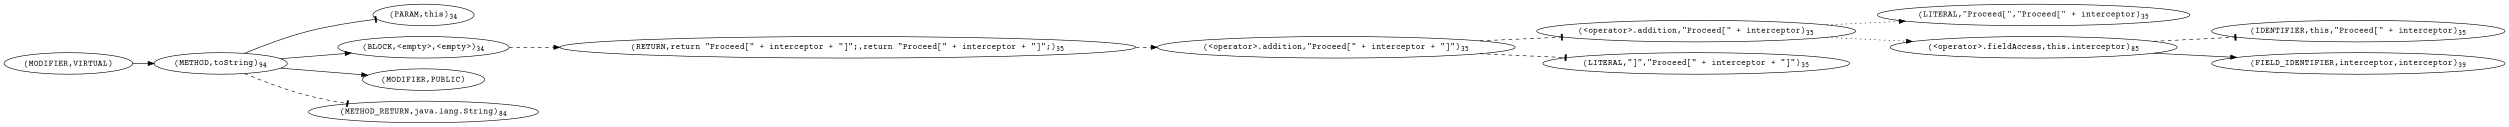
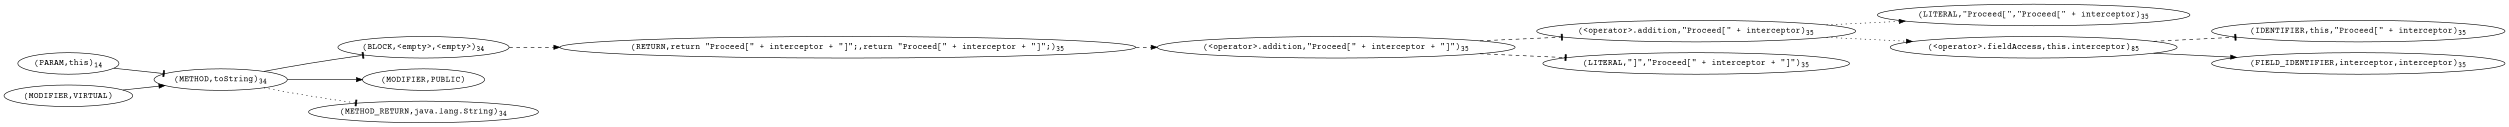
node "(PARAM,this)": text "34" -> "14"
edge "(METHOD,toString)" -> "(PARAM,this)": reversed
edge "(METHOD,toString)" -> "(BLOCK,<empty>,<empty>)": arrowhead normal -> tee
node "(METHOD,toString)": text "94" -> "34"
node "(FIELD_IDENTIFIER,interceptor,interceptor)": text "39" -> "35"
edge "(METHOD,toString)" -> "(METHOD_RETURN,java.lang.String)": style dashed -> dotted
node "(METHOD_RETURN,java.lang.String)": text "84" -> "34"
